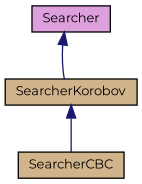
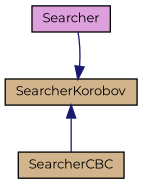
edge "SearcherKorobov" -> "Searcher": reversed
